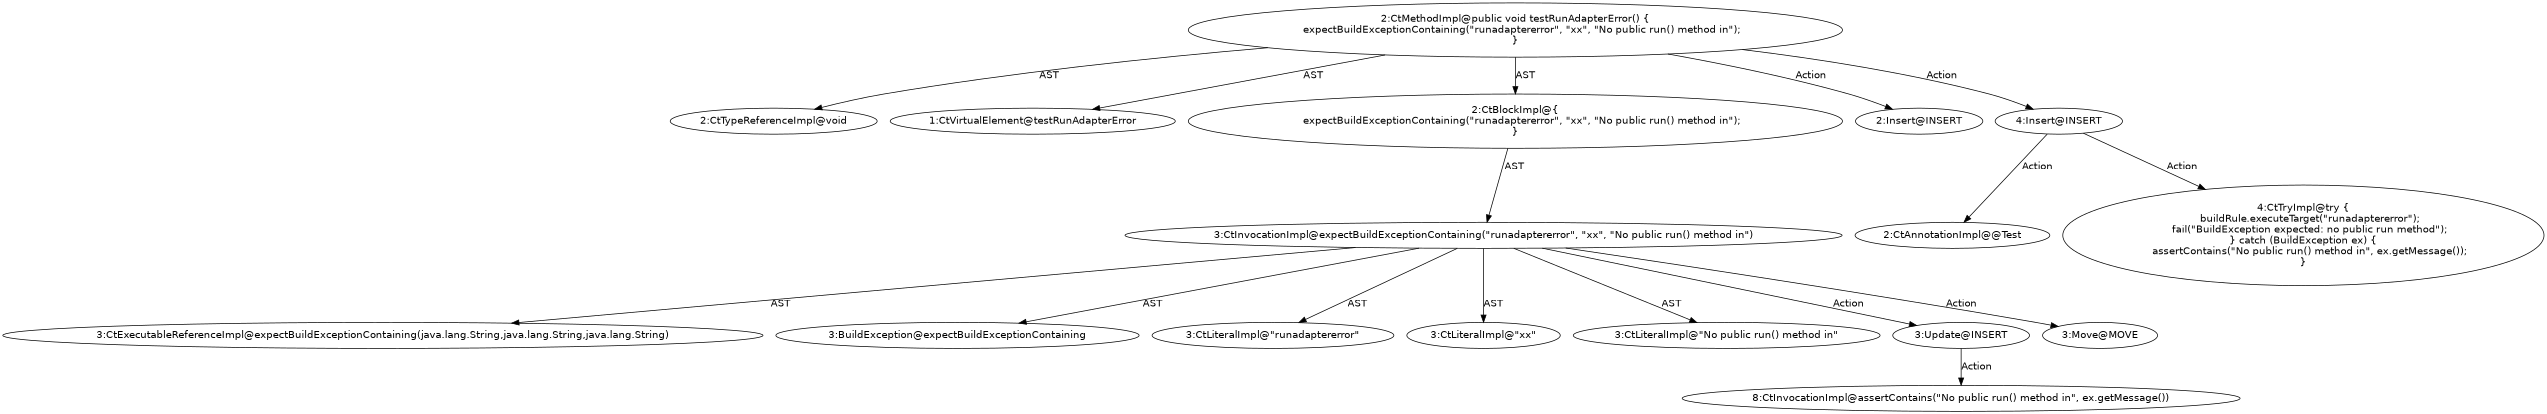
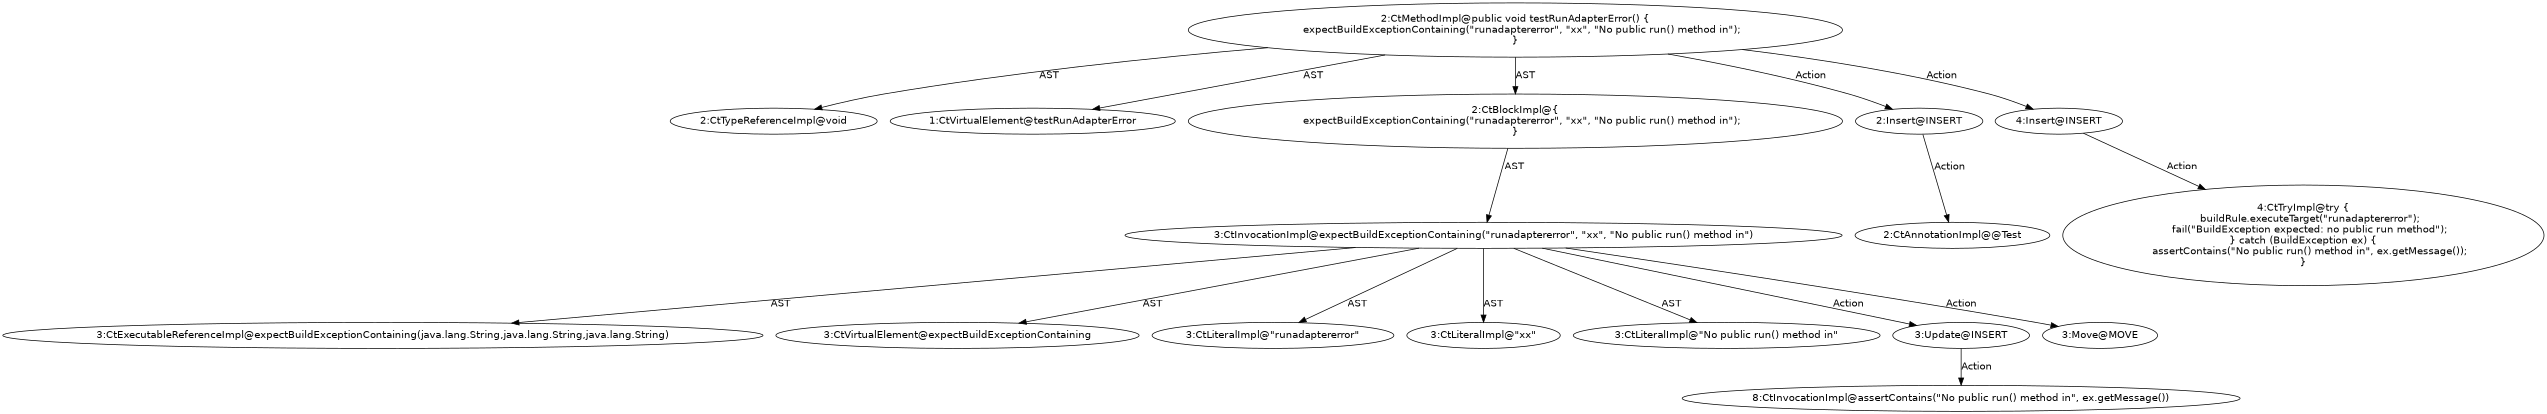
edge "4:Insert@INSERT" -> "2:CtAnnotationImpl@@Test": now "2:Insert@INSERT" -> "2:CtAnnotationImpl@@Test"
node "3:BuildException@expectBuildExceptionContaining": label "3:BuildException@expectBuildExceptionContaining" -> "3:CtVirtualElement@expectBuildExceptionContaining"
